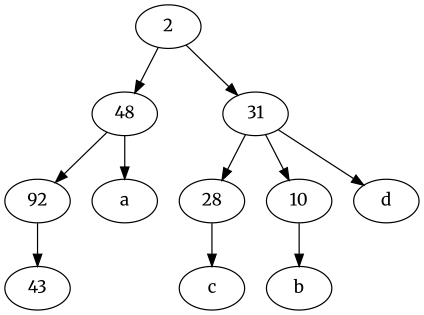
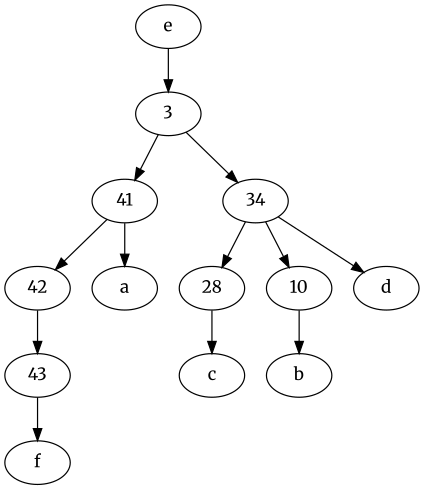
node "e": added
node "2": label "2" -> "3"
node "48": label "48" -> "41"
node "31": label "31" -> "34"
node "92": label "92" -> "42"
node "f": added
